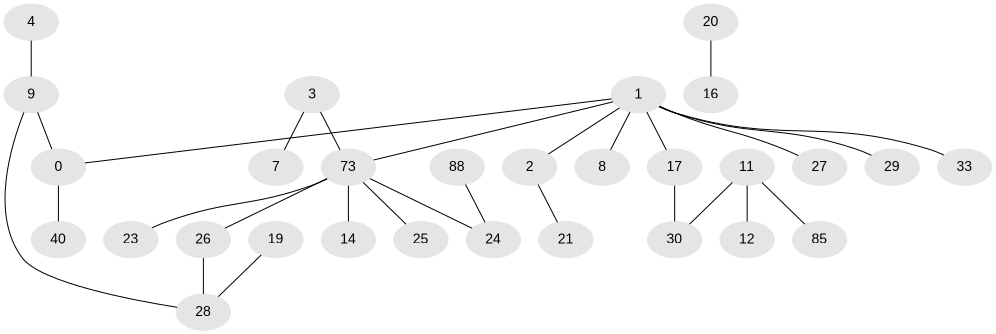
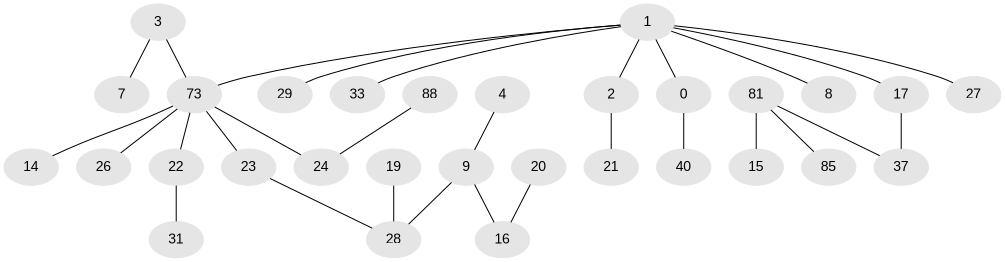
edge "9" -- "0": now "9" -- "16"
node "11": label "11" -> "81"
node "31": added
node "25": label "25" -> "22"
node "30": label "30" -> "37"
node "12": label "12" -> "15"
edge "26" -- "28": now "23" -- "28"
